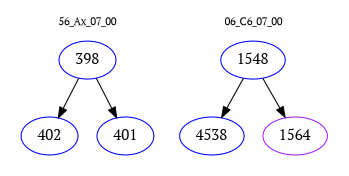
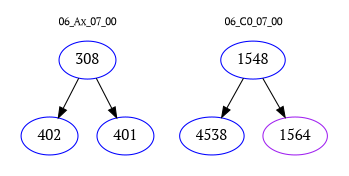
cluster "56_Ax_07_00": label "56_Ax_07_00" -> "06_Ax_07_00"
cluster "06_C6_07_00": label "06_C6_07_00" -> "06_C0_07_00"
node "398": label "398" -> "308"
